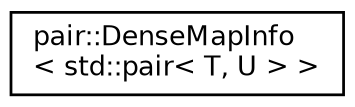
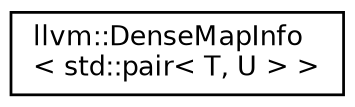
node "pair::DenseMapInfo < std::pair< T, U > >": label "pair::DenseMapInfo < std::pair< T, U > >" -> "llvm::DenseMapInfo < std::pair< T, U > >"
